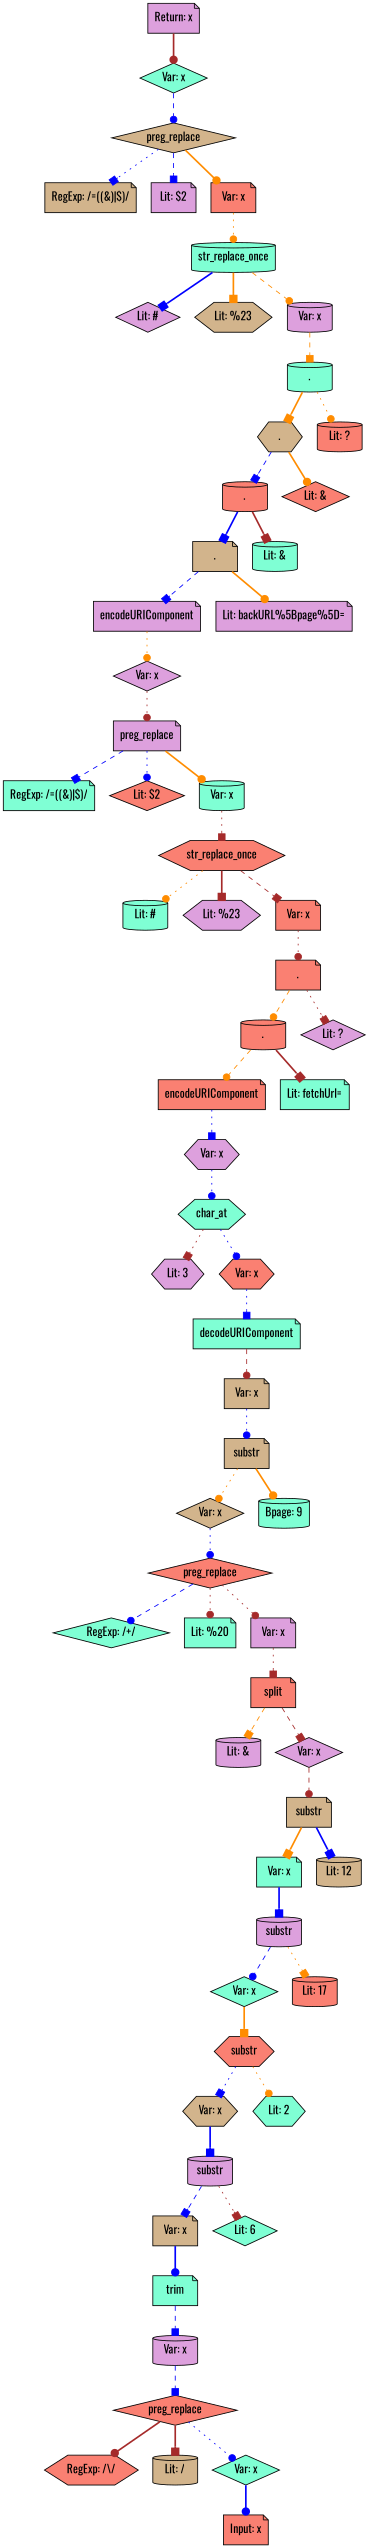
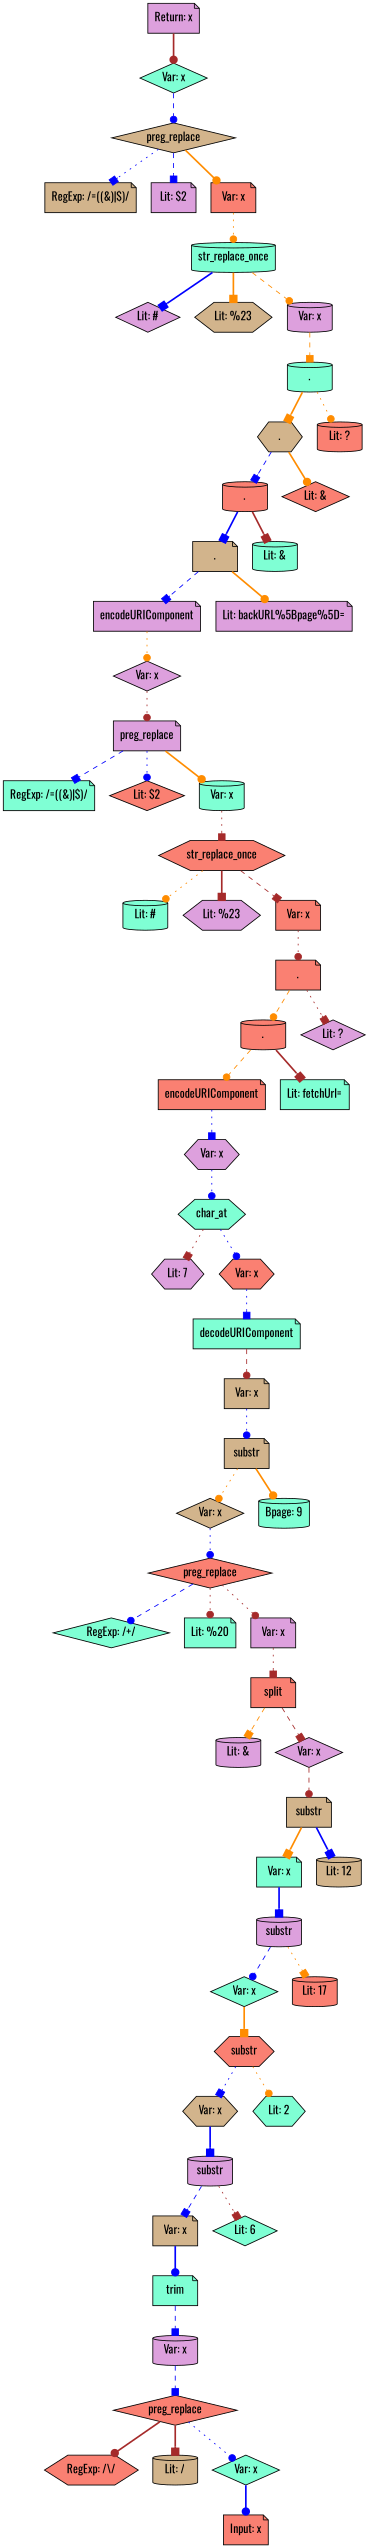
node "Lit: 3": label "Lit: 3" -> "Lit: 7"
